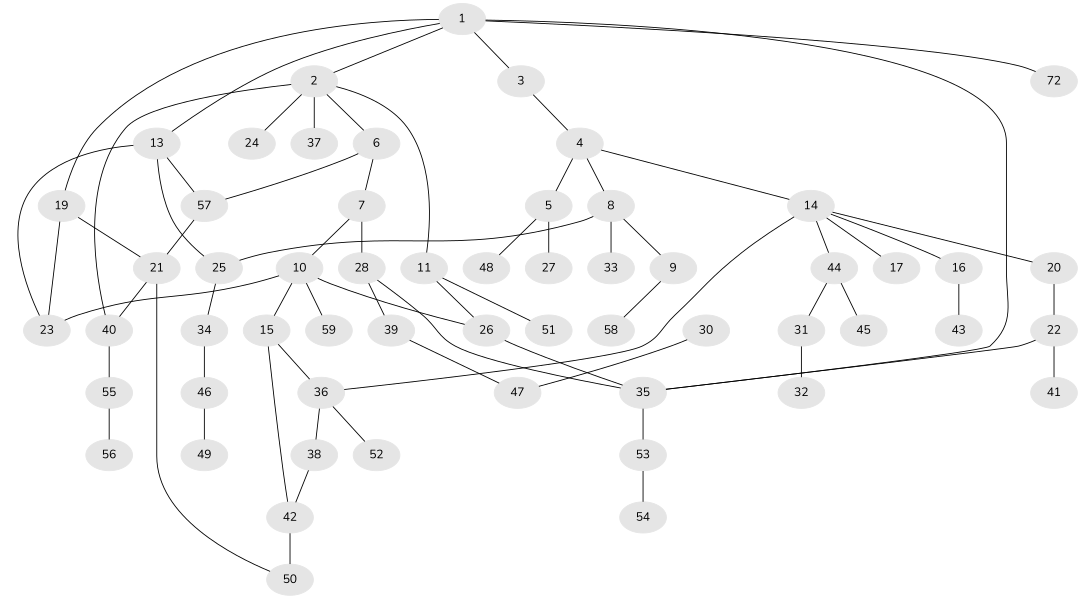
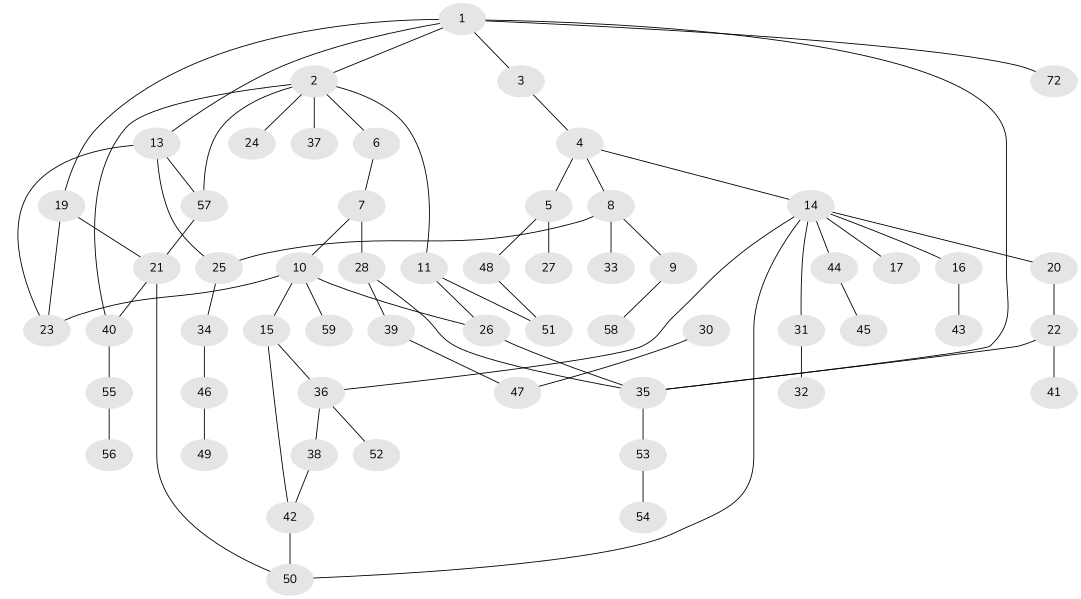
edge "6" -- "57": now "2" -- "57"
edge "48" -- "51": added
edge "44" -- "31": now "14" -- "31"
edge "14" -- "50": added
